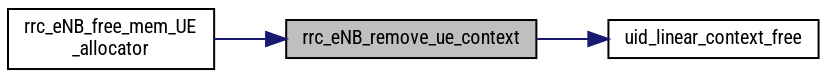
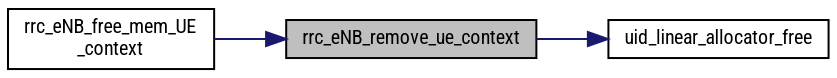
node "rrc_eNB_free_mem_UE _allocator": label "rrc_eNB_free_mem_UE _allocator" -> "rrc_eNB_free_mem_UE _context"
node "uid_linear_context_free": label "uid_linear_context_free" -> "uid_linear_allocator_free"
